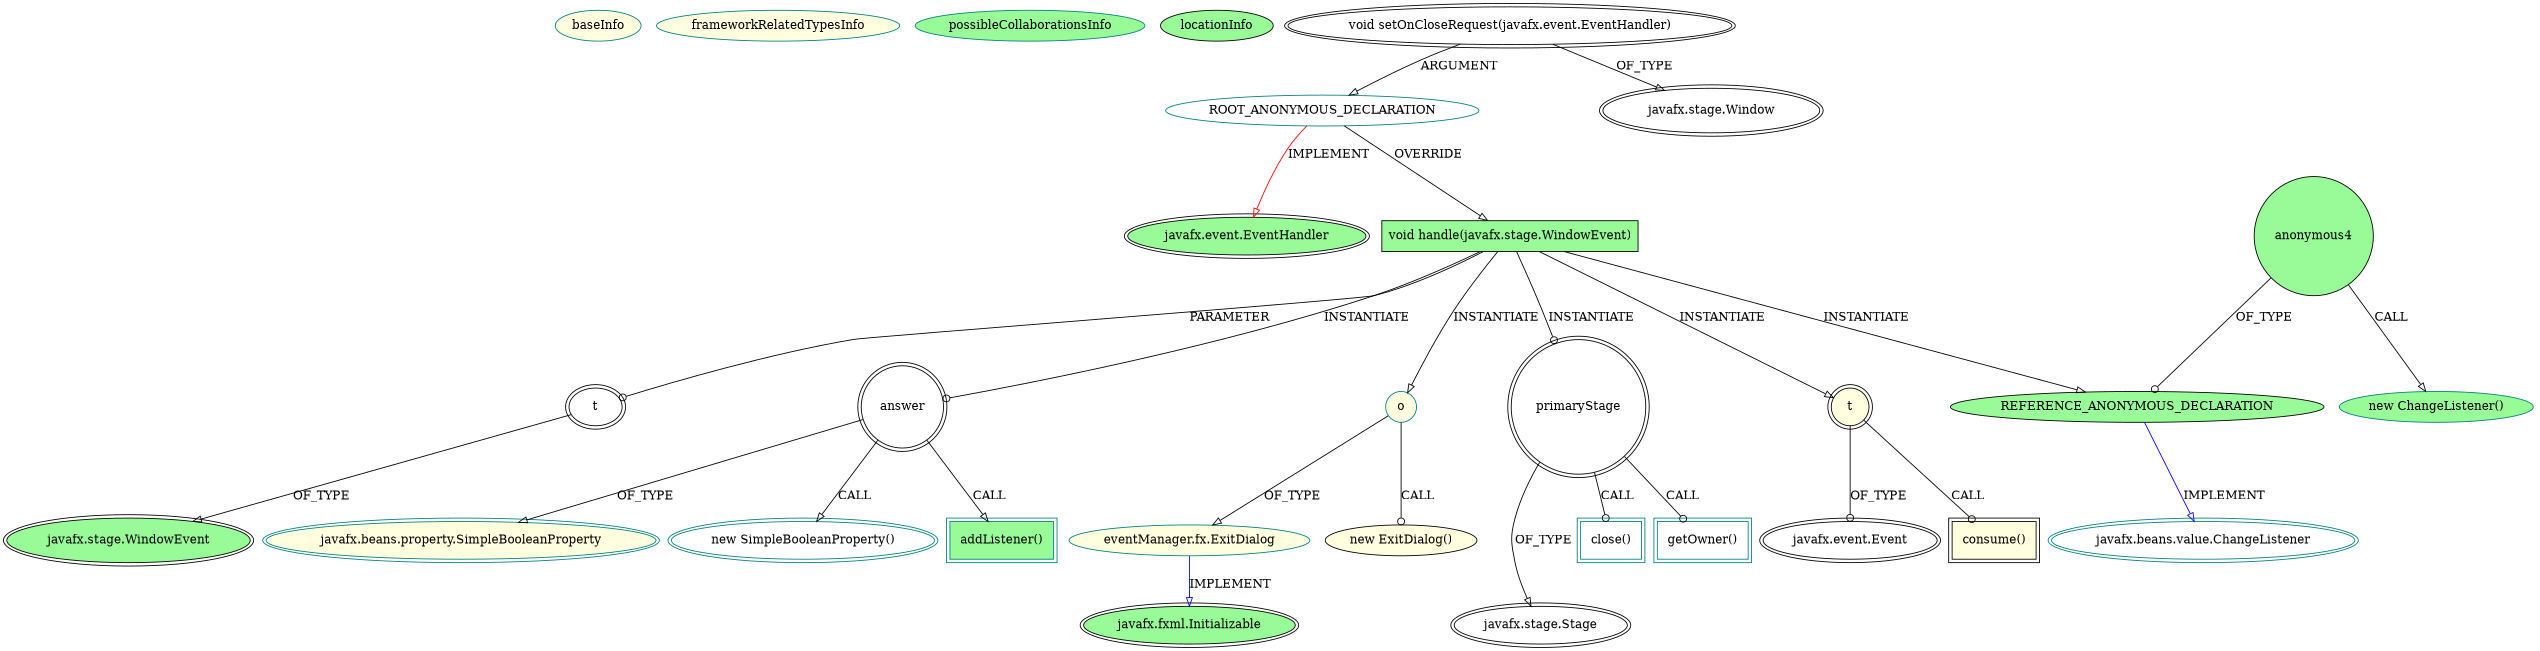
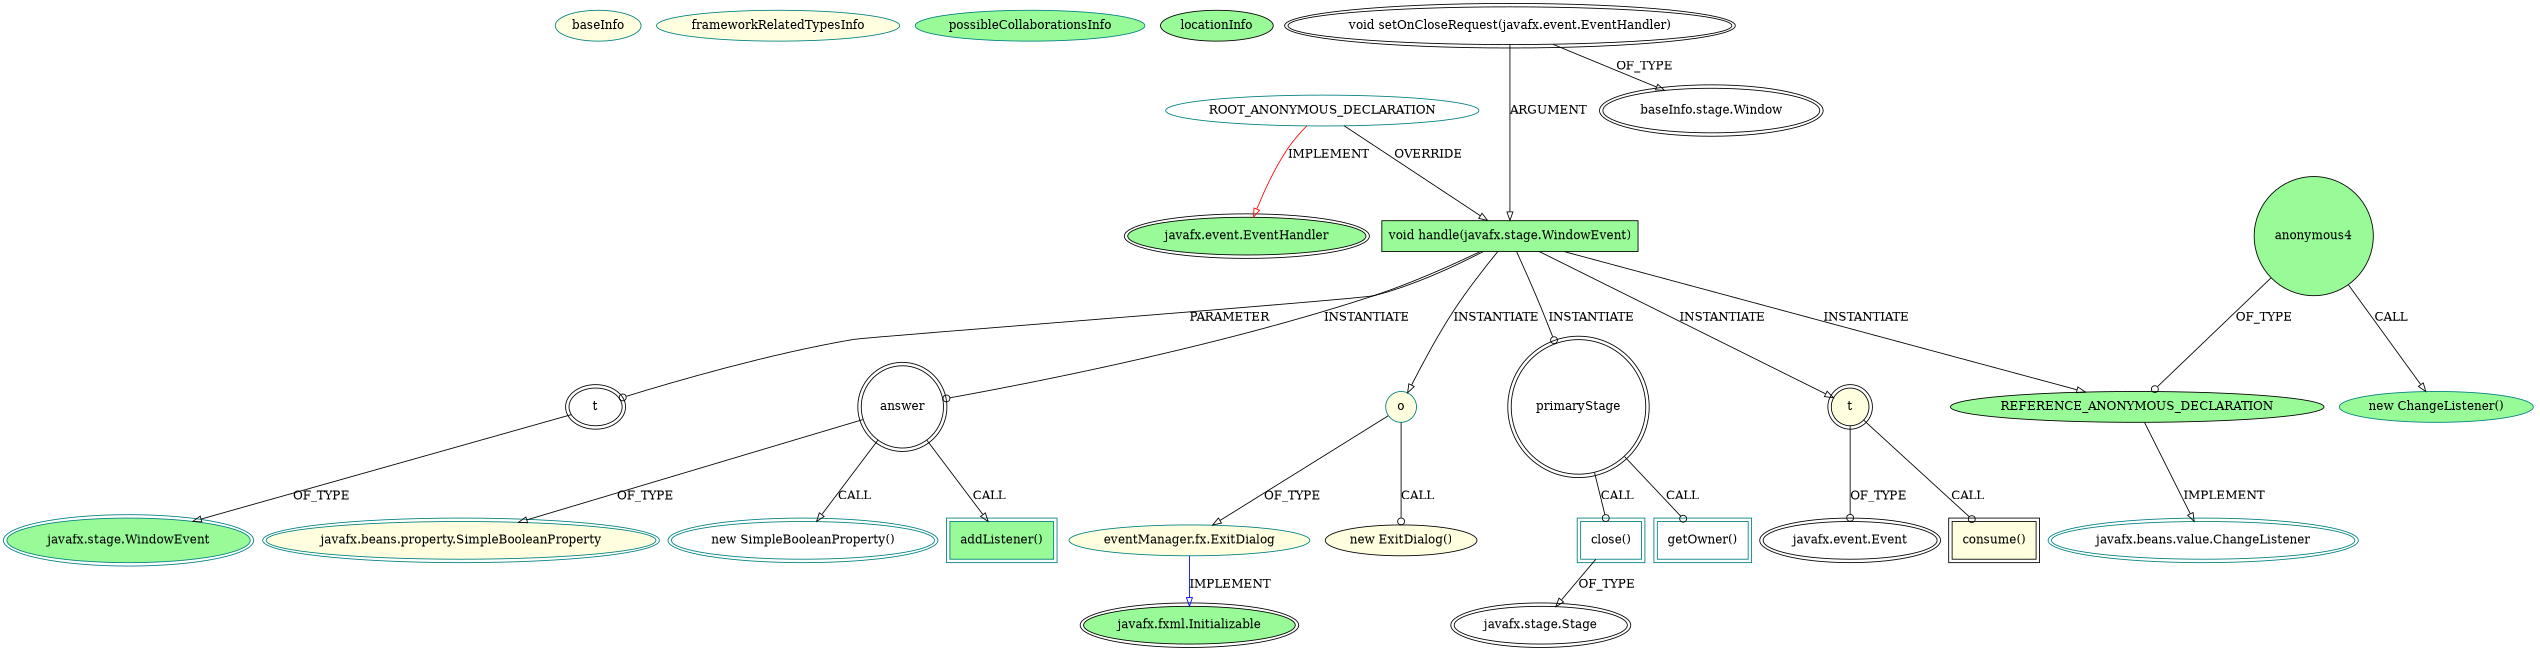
edge "void setOnCloseRequest(javafx.event.EventHandler)" -> "ROOT_ANONYMOUS_DECLARATION": now "void setOnCloseRequest(javafx.event.EventHandler)" -> "void handle(javafx.stage.WindowEvent)"
node "javafx.stage.Window": label "javafx.stage.Window" -> "baseInfo.stage.Window"
edge "REFERENCE_ANONYMOUS_DECLARATION" -> "javafx.beans.value.ChangeListener": color blue -> black
edge "primaryStage" -> "javafx.stage.Stage": now "close()" -> "javafx.stage.Stage"
node "javafx.stage.WindowEvent": color black -> teal
